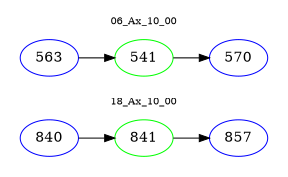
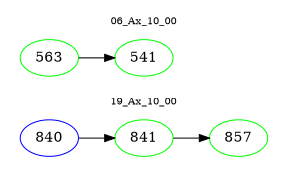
node "563": color blue -> green
node "570": removed
cluster "18_Ax_10_00": label "18_Ax_10_00" -> "19_Ax_10_00"
node "857": color blue -> green
